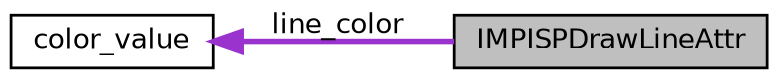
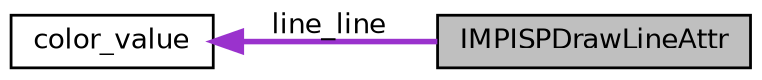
edge "IMPISPDrawLineAttr" -> "color_value": label " line_color" -> " line_line"
